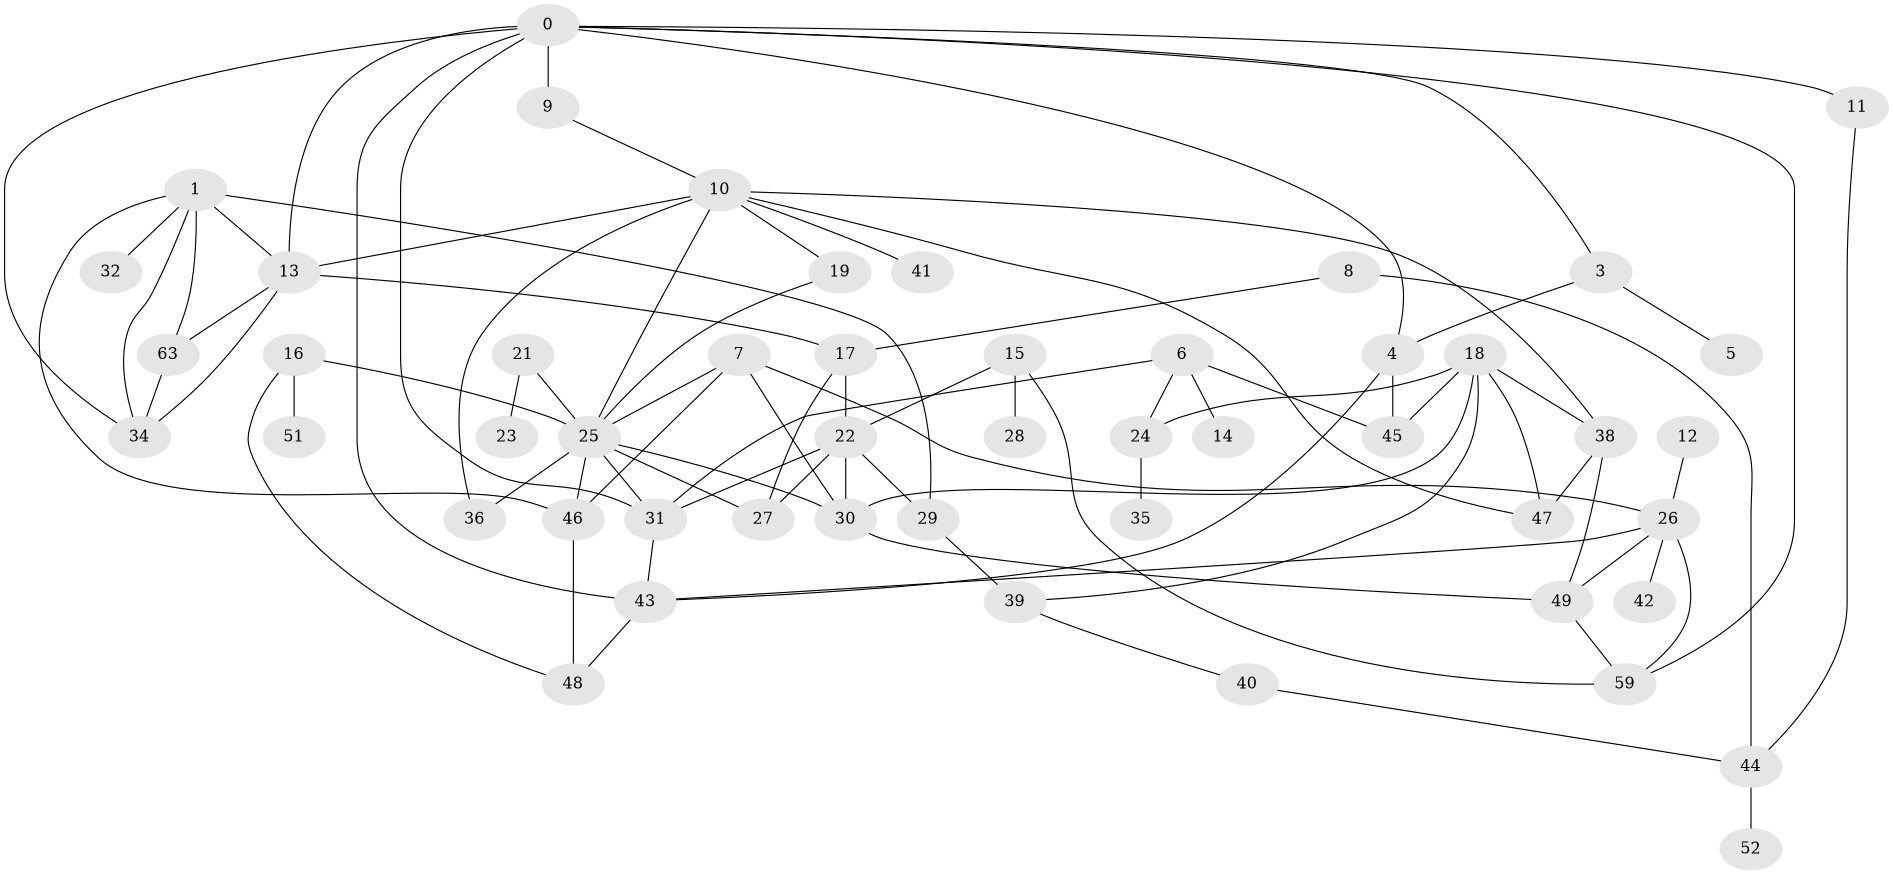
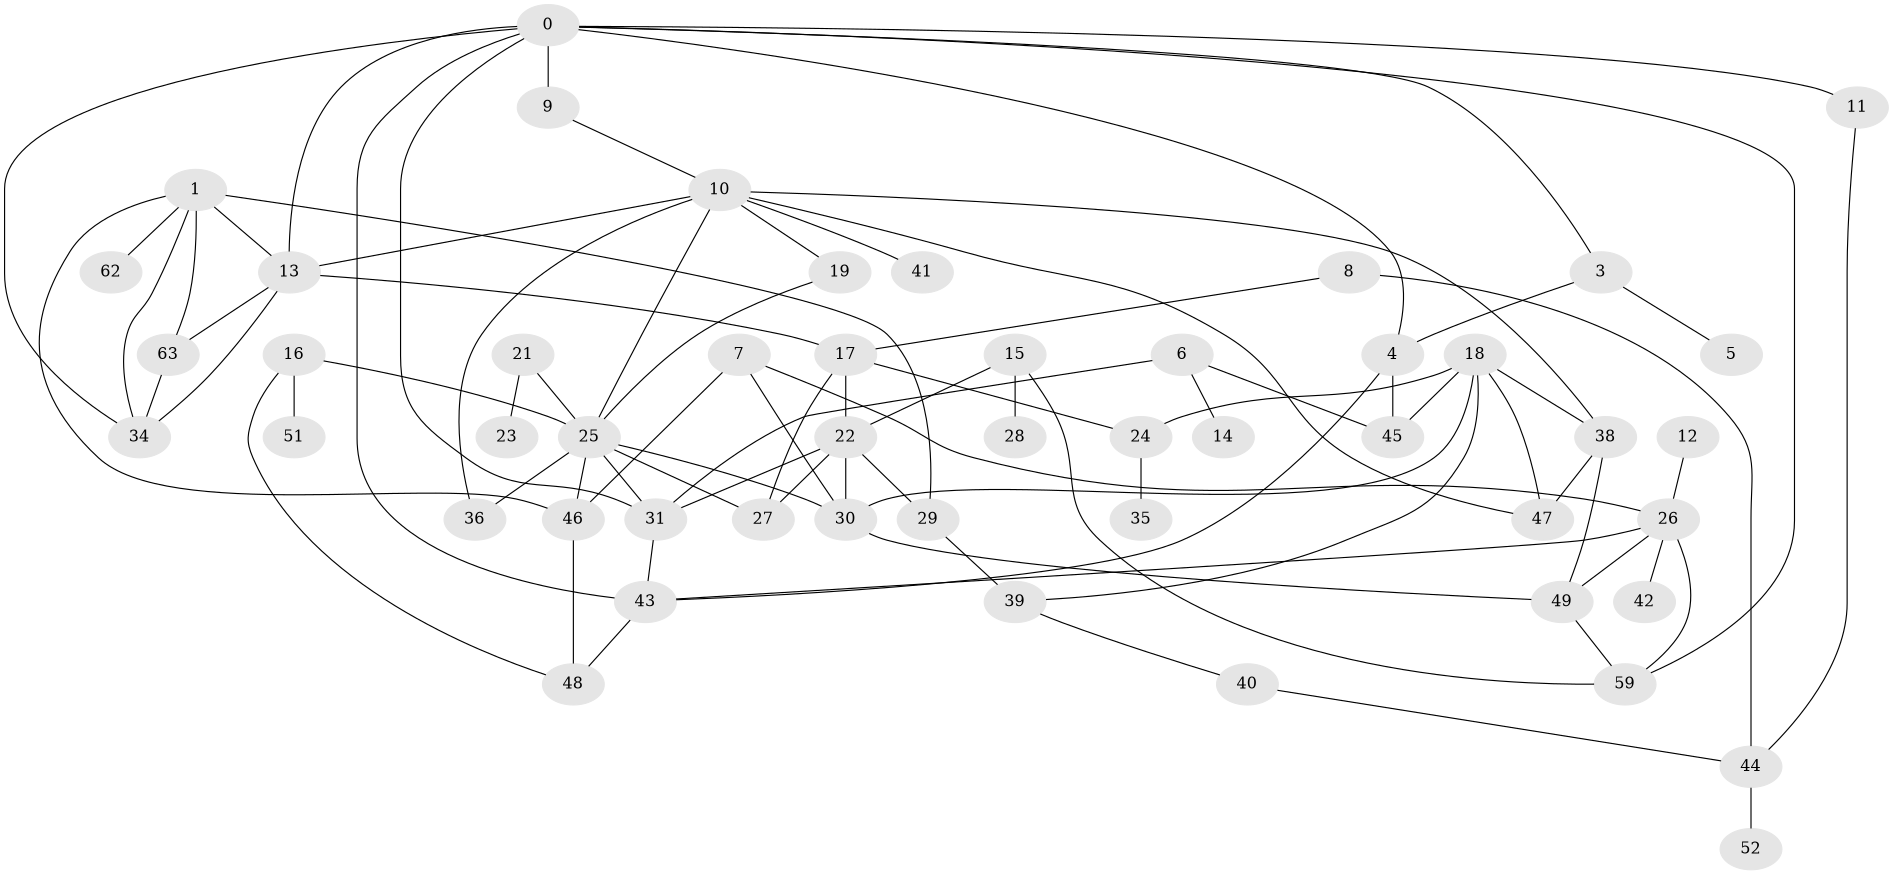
node "32": label "32" -> "62"
edge "7" -- "25": removed
edge "6" -- "24": now "17" -- "24"
